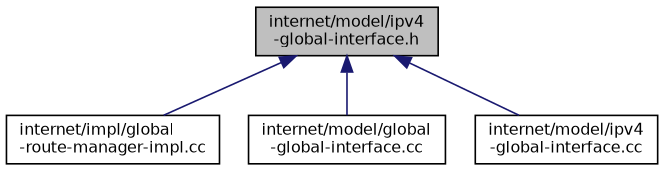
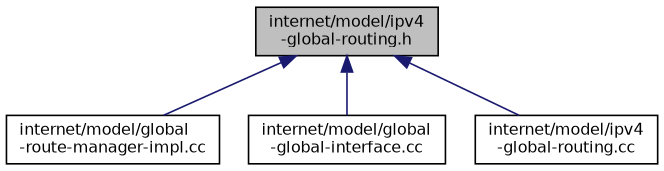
node "internet/model/ipv4 -global-interface.h": label "internet/model/ipv4 -global-interface.h" -> "internet/model/ipv4 -global-routing.h"
node "internet/impl/global -route-manager-impl.cc": label "internet/impl/global -route-manager-impl.cc" -> "internet/model/global -route-manager-impl.cc"
node "internet/model/ipv4 -global-interface.cc": label "internet/model/ipv4 -global-interface.cc" -> "internet/model/ipv4 -global-routing.cc"
